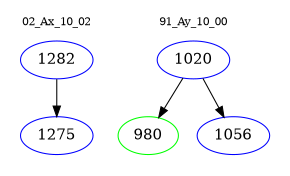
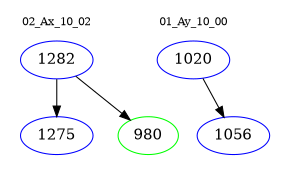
cluster "91_Ay_10_00": label "91_Ay_10_00" -> "01_Ay_10_00"
edge "1020" -> "980": now "1282" -> "980"
